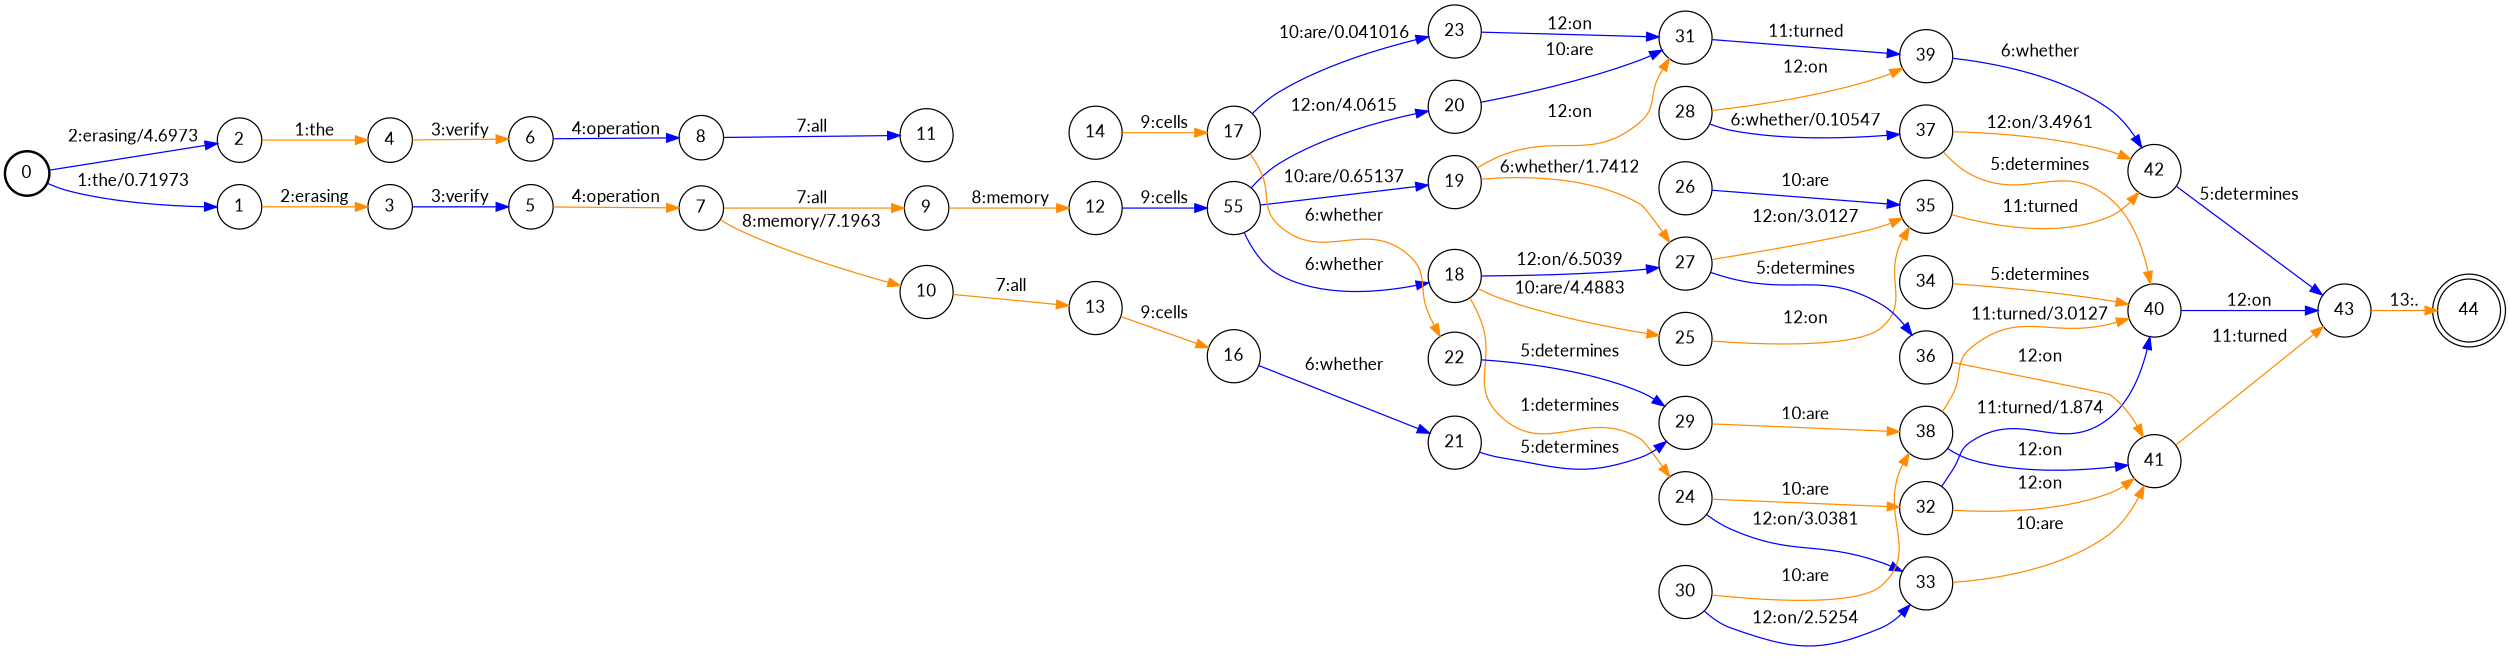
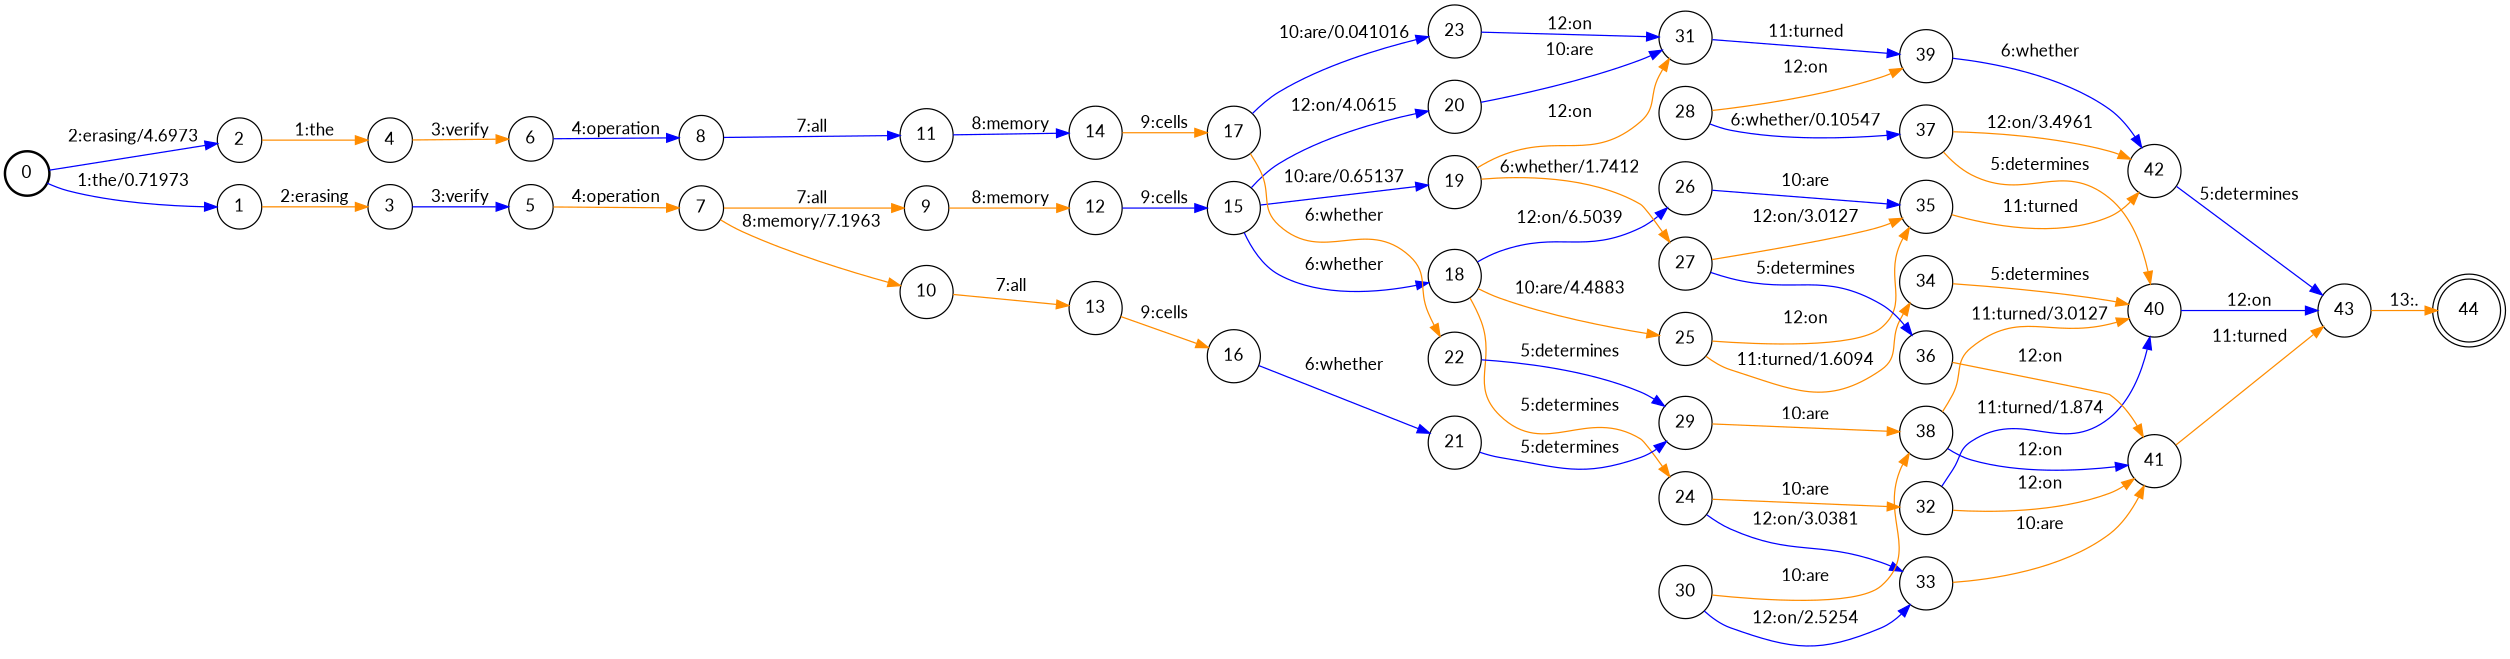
edge "11" -> "14": added, label "8:memory"
node "55": label "55" -> "15"
edge "18" -> "27": now "18" -> "26"
edge "25" -> "34": added, label "11:turned/1.6094"
edge "18" -> "24": label "1:determines" -> "5:determines"
